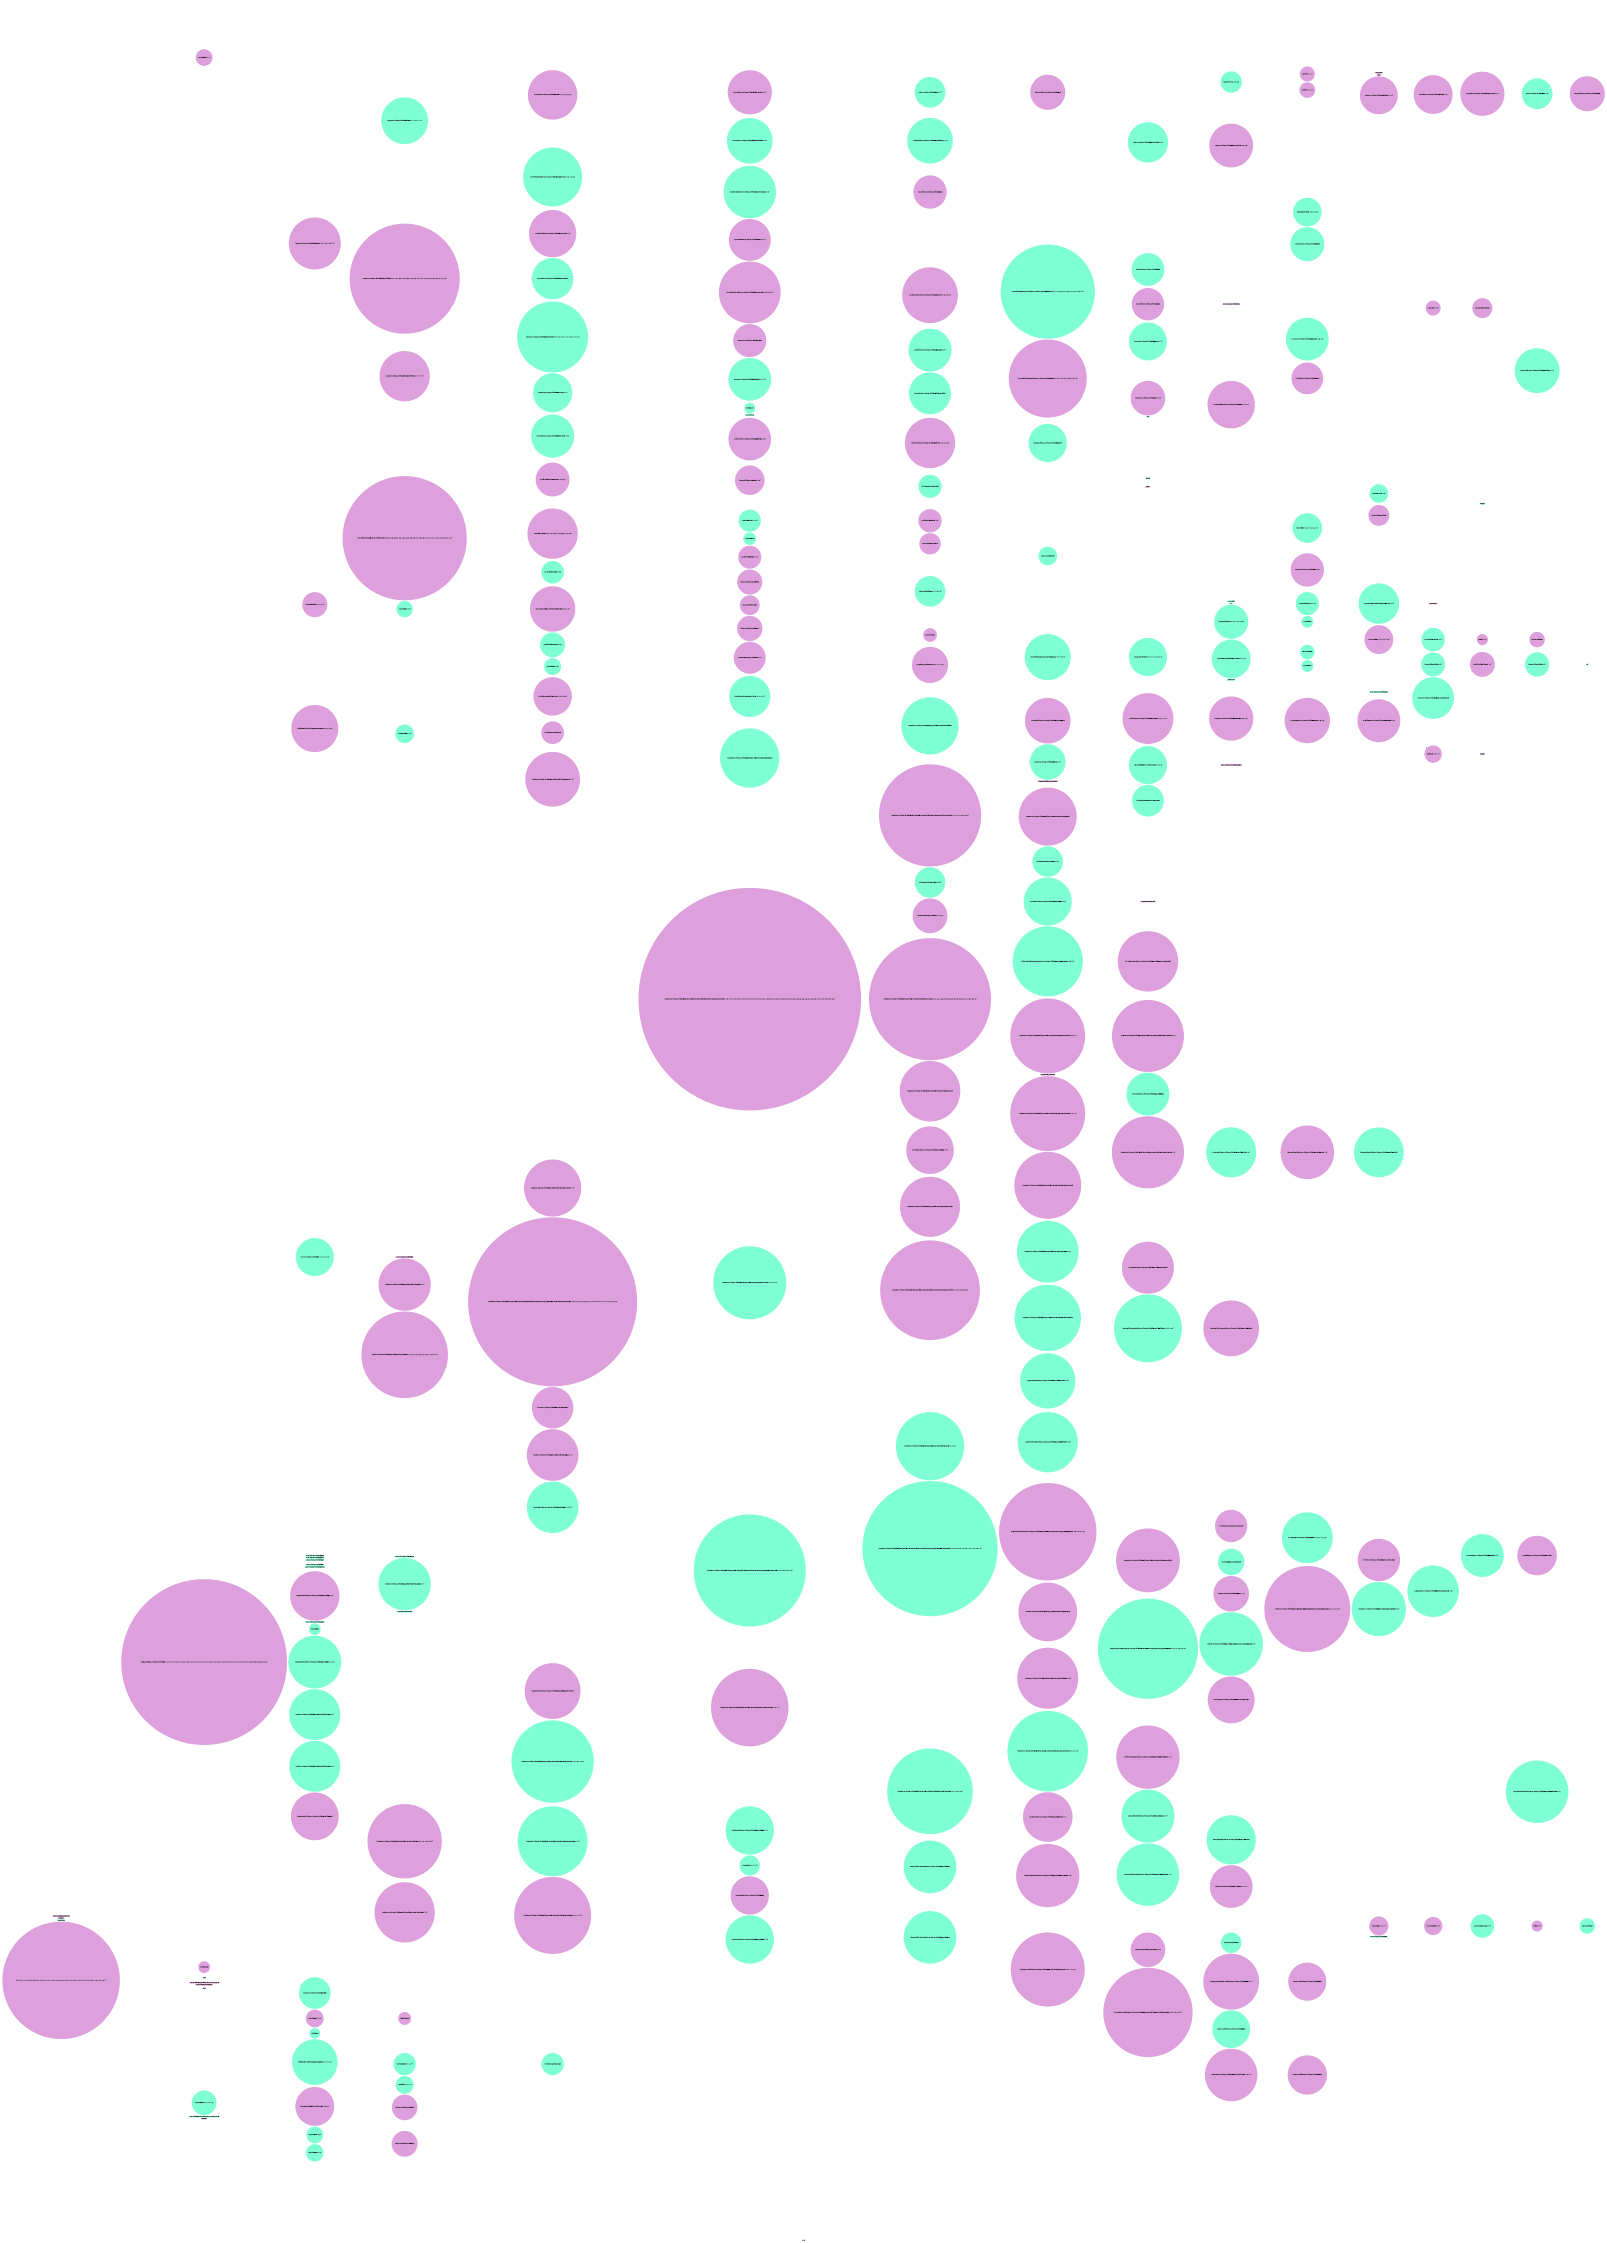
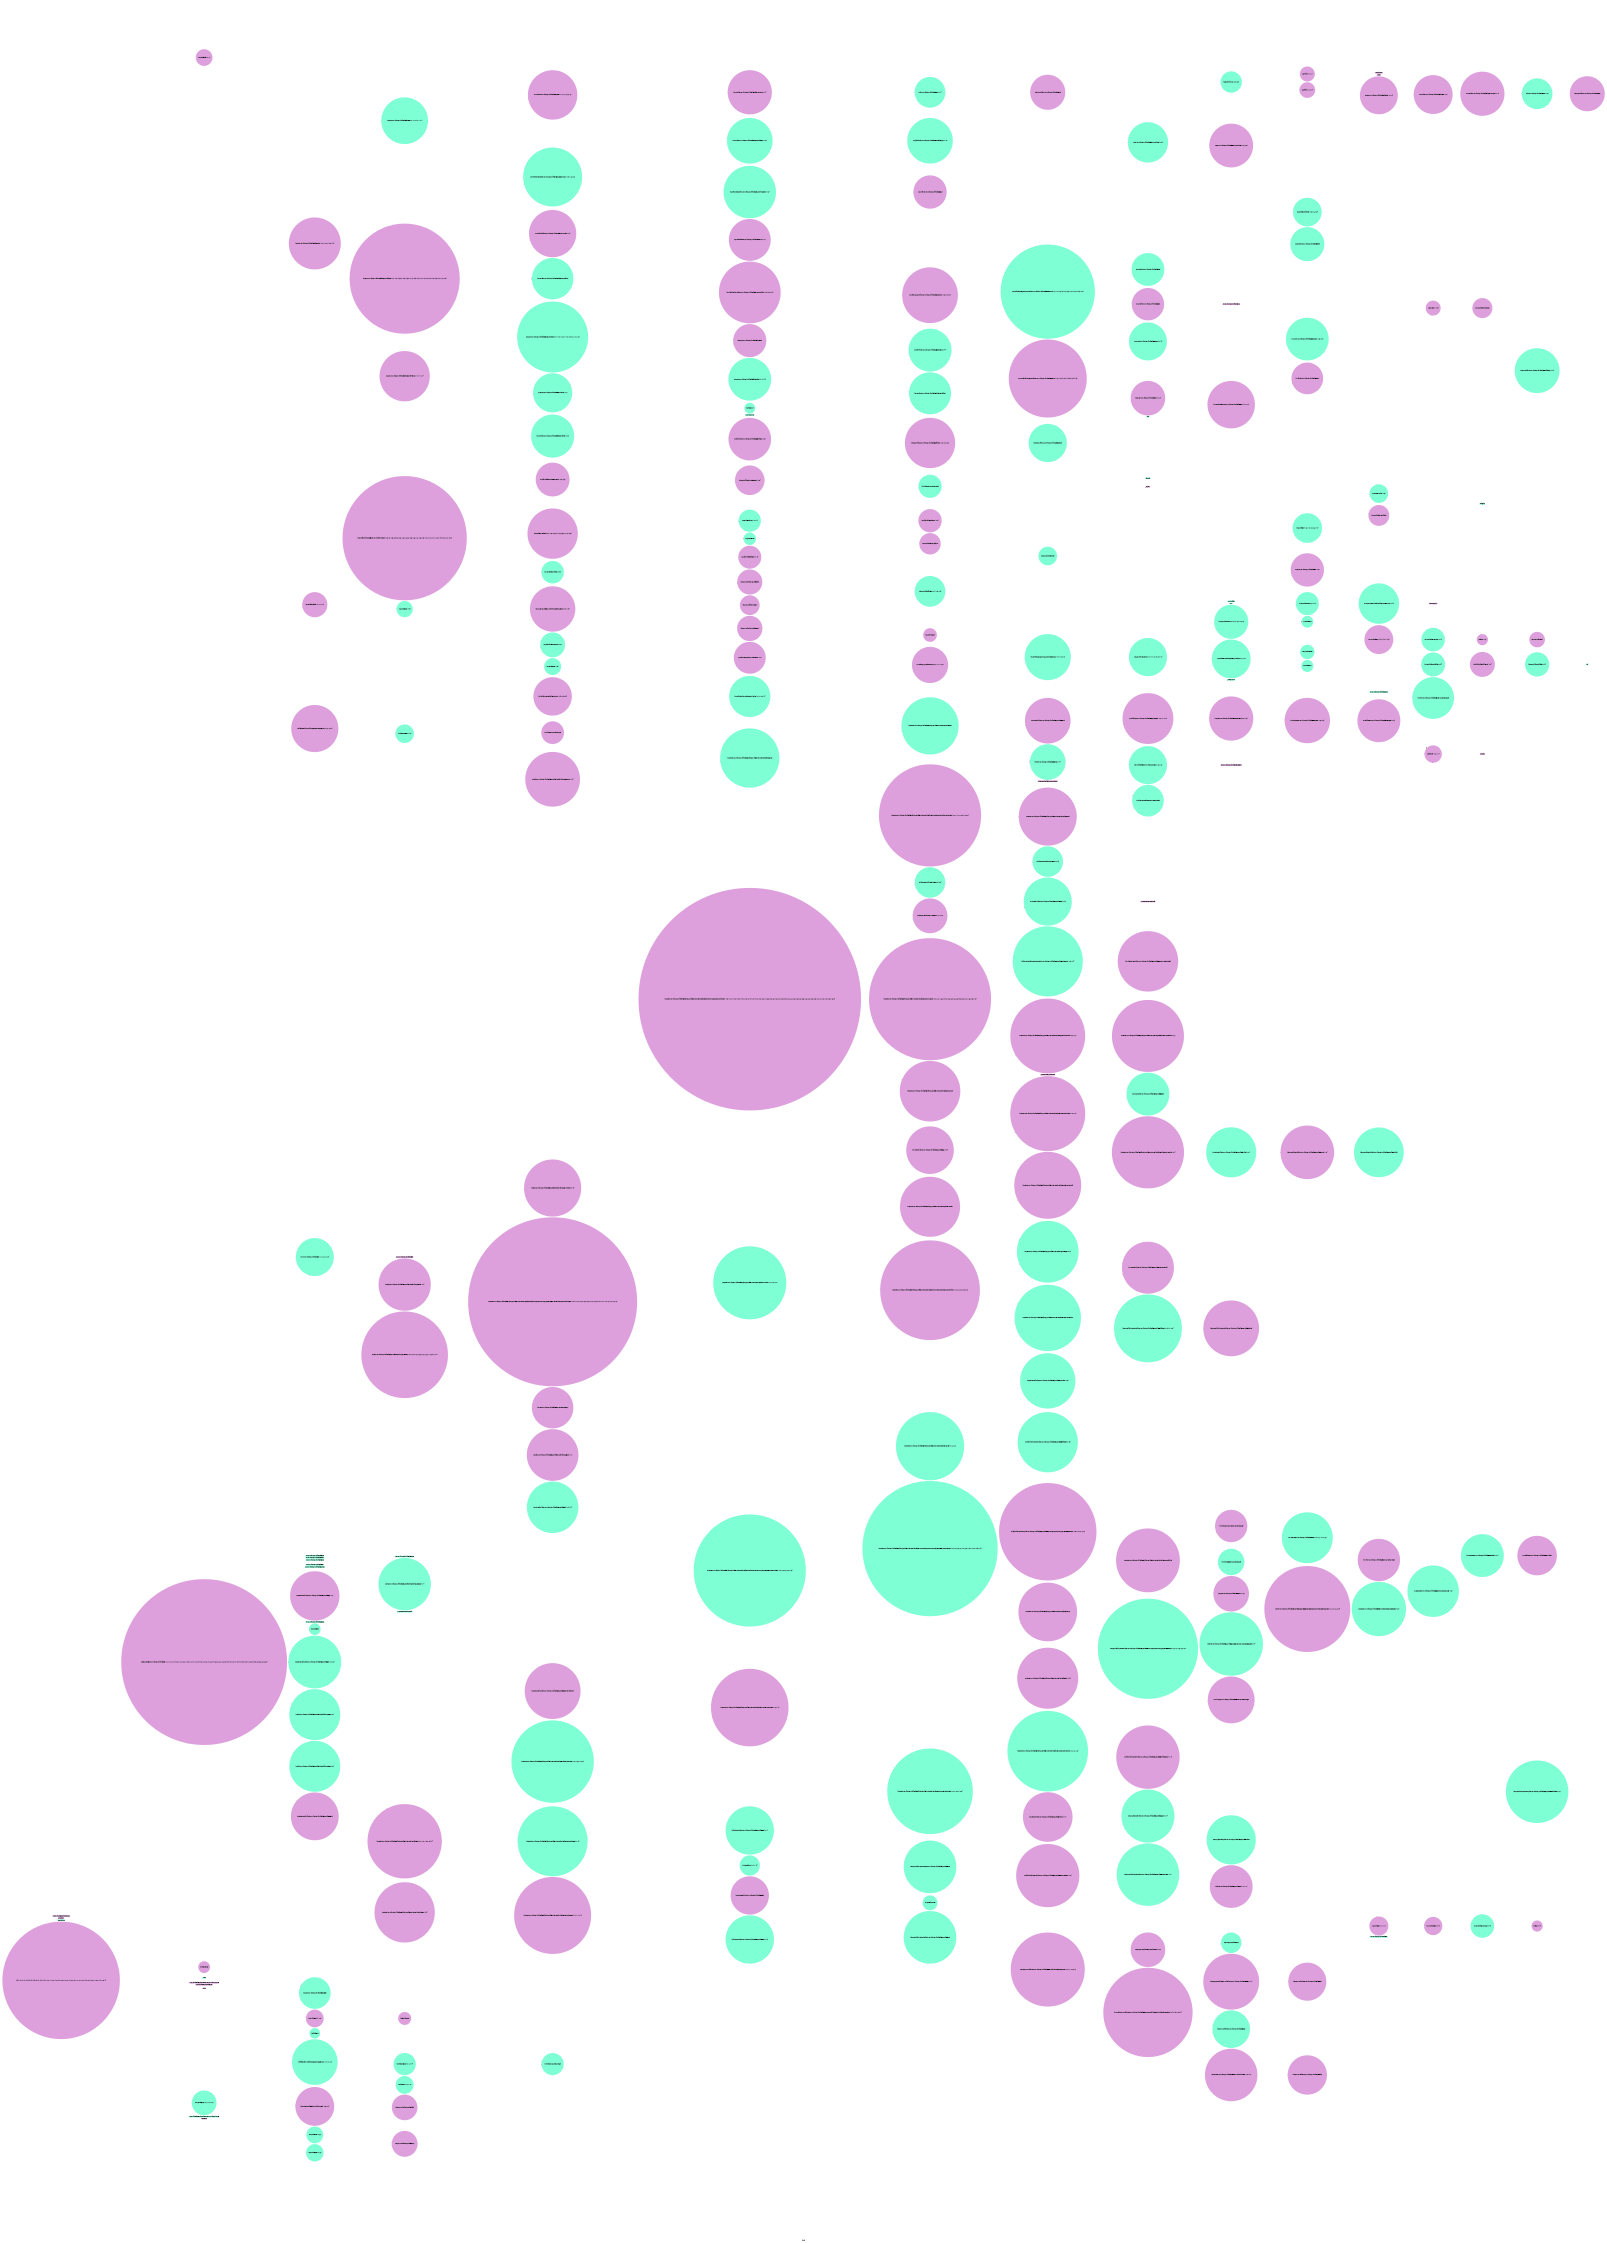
node "{_ZNSt15_Rb_tree_header8_M_resetEv}": added
node "{_ZN9__gnu_cxx13new_allocatorIiEC2Ev}": removed
